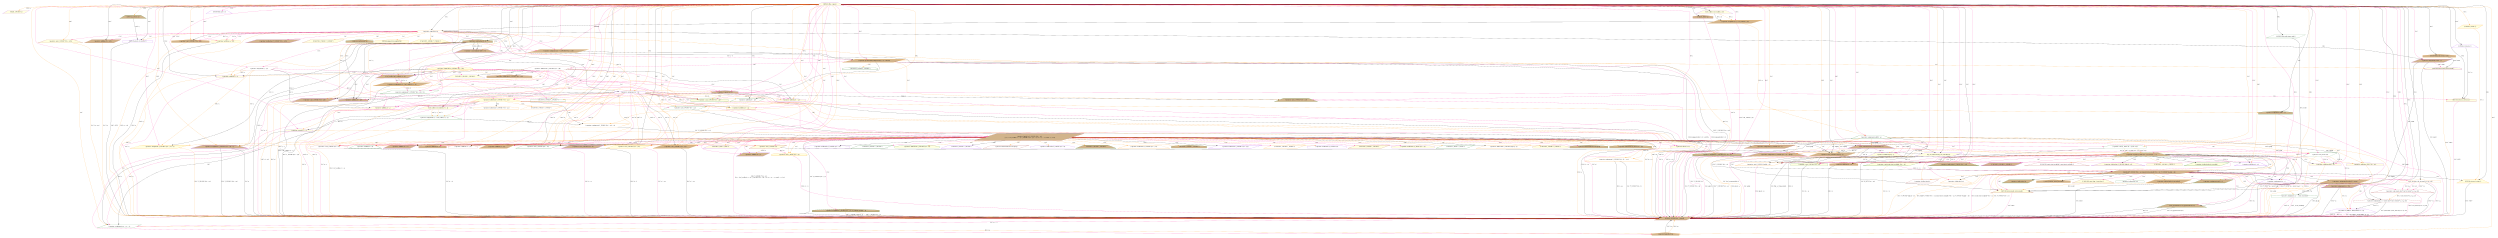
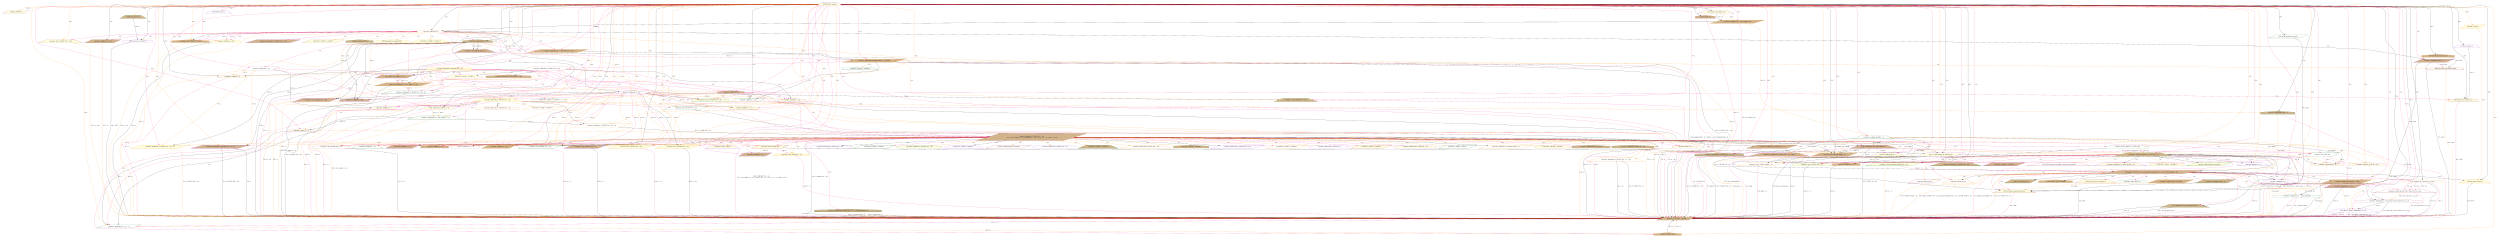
node "(<operator>.assignment,*(_DWORD *)(v6 + 324) = v5)": shape trapezium -> parallelogram
node "(<operator>.cast,(_DWORD *)(v6 + 324))": fillcolor tan -> lightyellow
